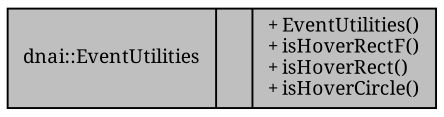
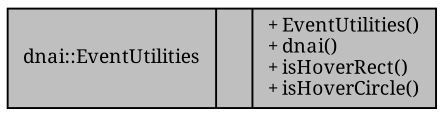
node "dnai::EventUtilities": text "+ isHoverRectF()" -> "+ dnai()"
